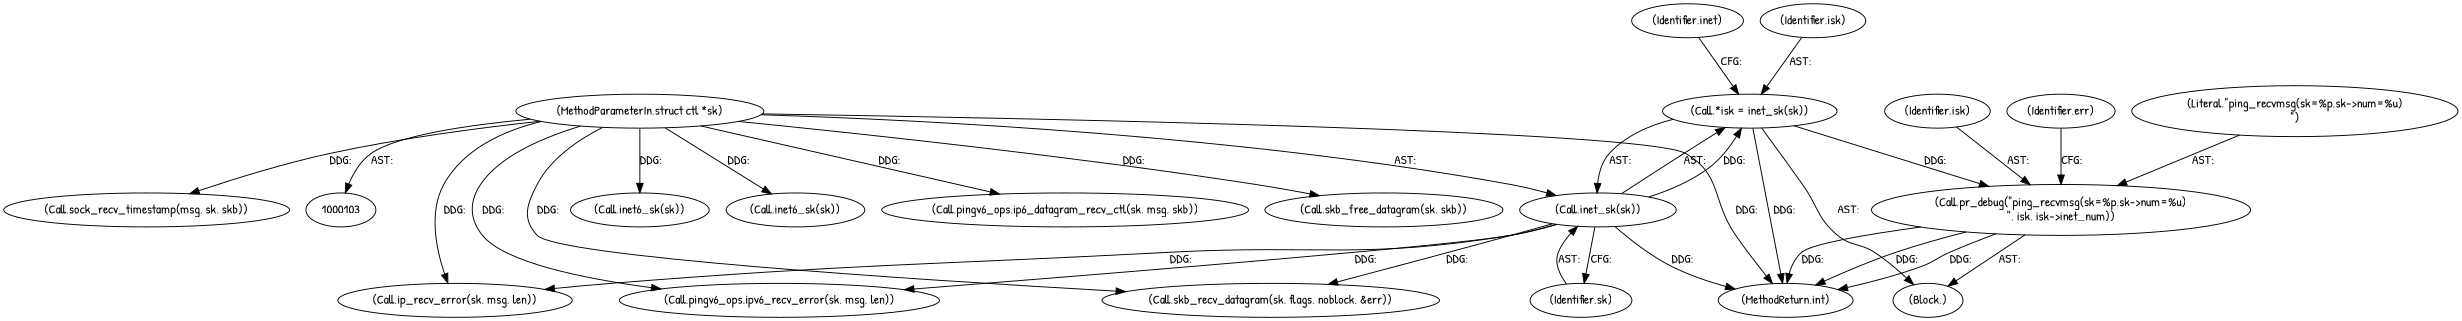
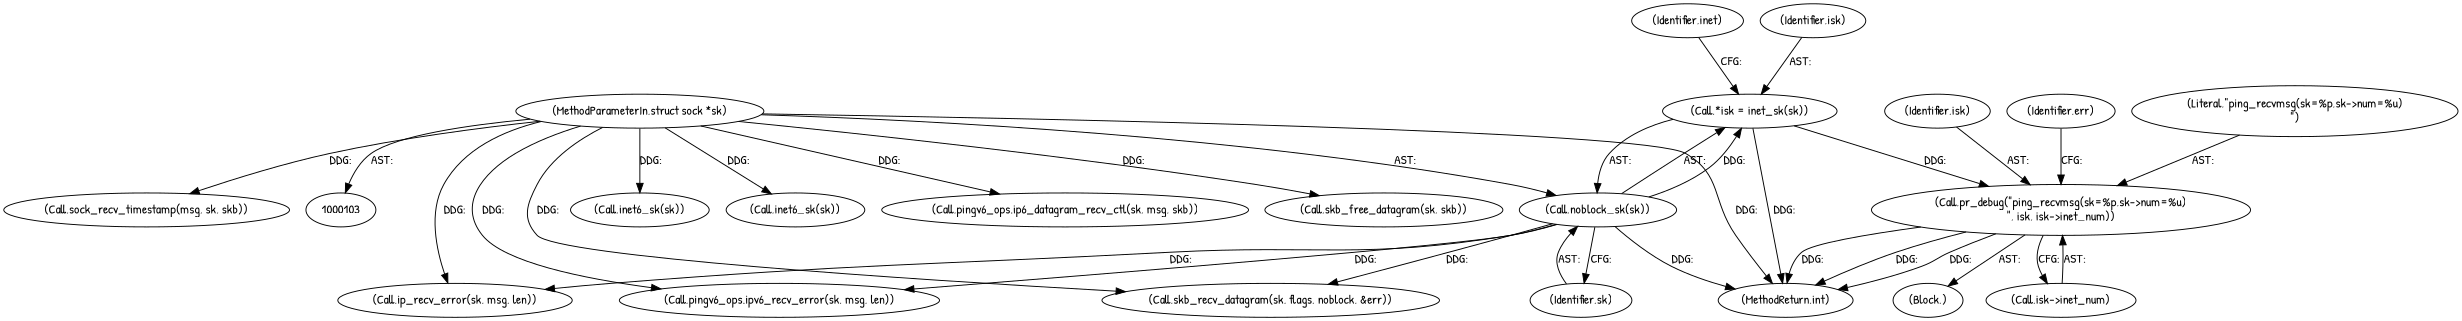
node "(MethodParameterIn,struct ctl *sk)": label "(MethodParameterIn,struct ctl *sk)" -> "(MethodParameterIn,struct sock *sk)"
node "(Call,inet_sk(sk))": label "(Call,inet_sk(sk))" -> "(Call,noblock_sk(sk))"
edge "(Call,*isk = inet_sk(sk))" -> "(Block,)": removed, label "AST:"
node "(Call,isk->inet_num)": added
